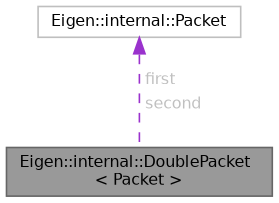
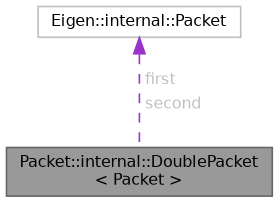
node "Eigen::internal::DoublePacket < Packet >": label "Eigen::internal::DoublePacket < Packet >" -> "Packet::internal::DoublePacket < Packet >"
